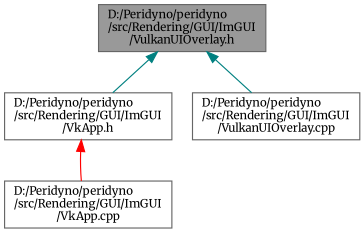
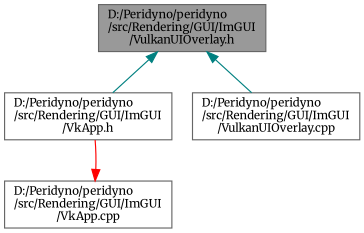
edge "D:/Peridyno/peridyno /src/Rendering/GUI/ImGUI /VkApp.cpp" -> "D:/Peridyno/peridyno /src/Rendering/GUI/ImGUI /VkApp.h": reversed
